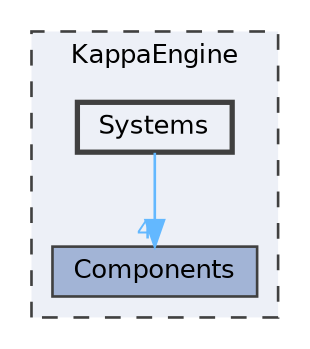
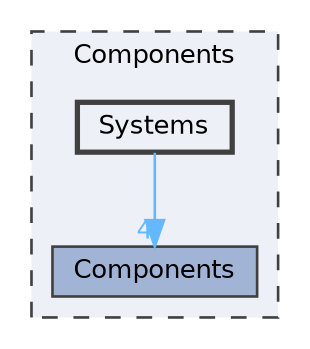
cluster "KappaEngine": label "KappaEngine" -> "Components"
